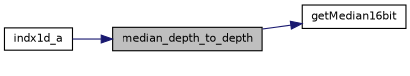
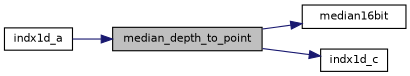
node "getMedian16bit": label "getMedian16bit" -> "median16bit"
node "median_depth_to_depth": label "median_depth_to_depth" -> "median_depth_to_point"
node "indx1d_c": added
